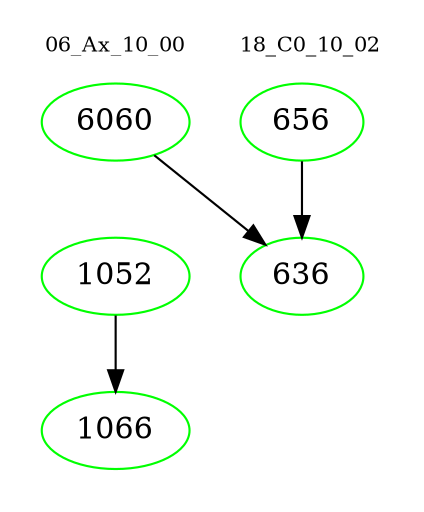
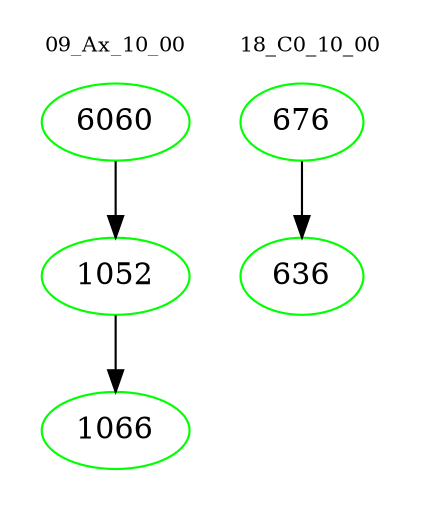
cluster "06_Ax_10_00": label "06_Ax_10_00" -> "09_Ax_10_00"
cluster "18_C0_10_02": label "18_C0_10_02" -> "18_C0_10_00"
node "656": label "656" -> "676"
edge "6060" -> "636": now "6060" -> "1052"
